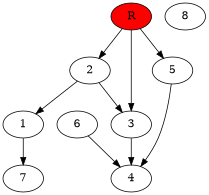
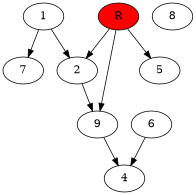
edge "2" -> "1": reversed
node "3": label "3" -> "9"
edge "5" -> "4": removed
